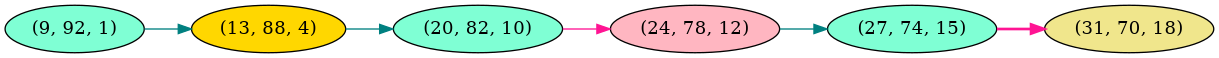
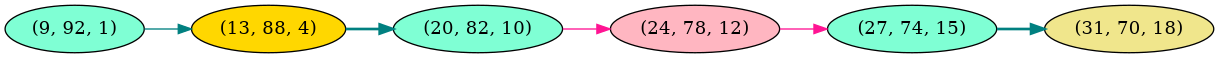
edge "(13, 88, 4)" -> "(20, 82, 10)": style solid -> bold
edge "(24, 78, 12)" -> "(27, 74, 15)": color teal -> deeppink
edge "(27, 74, 15)" -> "(31, 70, 18)": color deeppink -> teal
